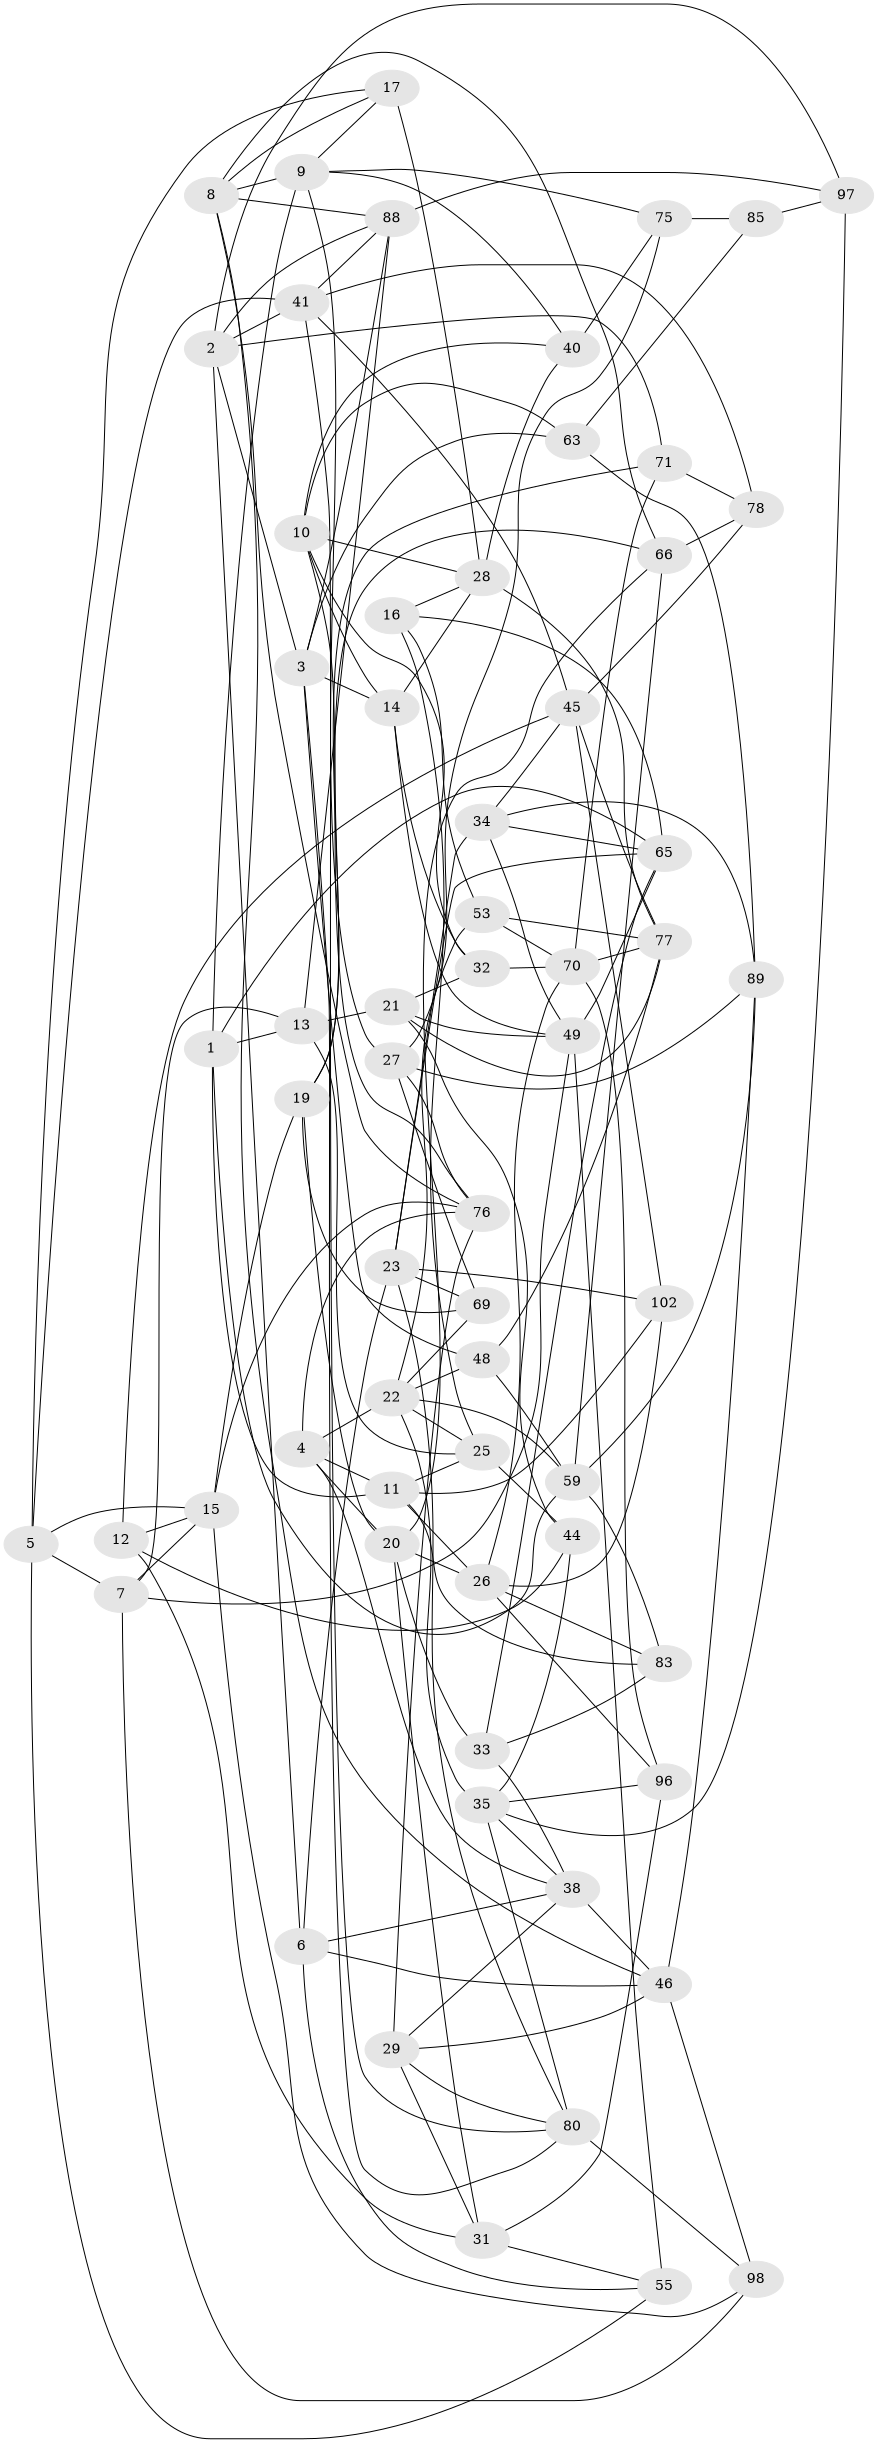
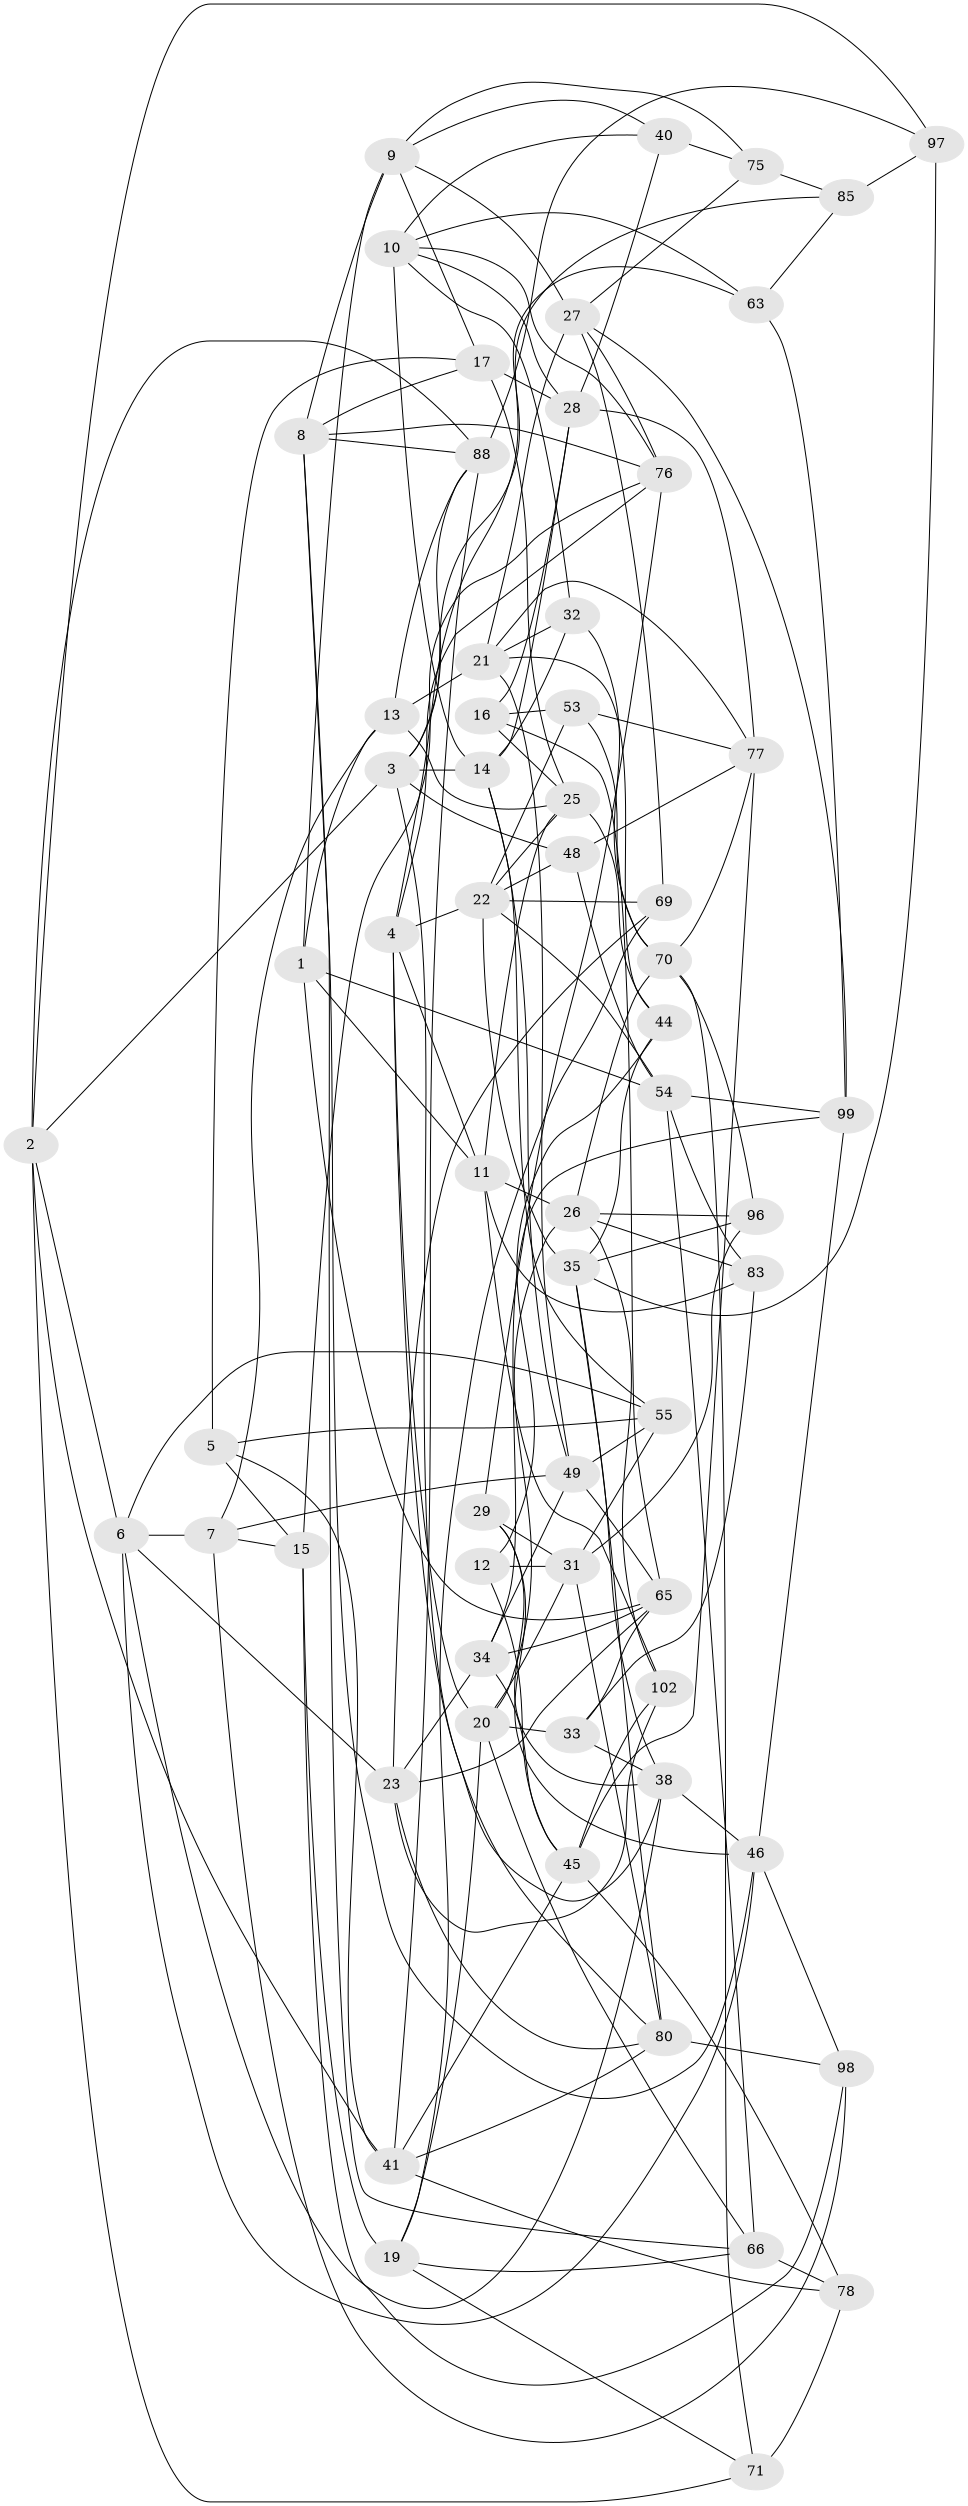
edge "27" -- "21": added
edge "85" -- "4": added
edge "17" -- "25": added
node "89": label "89" -> "99"
edge "14" -- "55": added
node "59": label "59" -> "54"
edge "15" -- "12": removed
edge "5" -- "7": now "6" -- "7"
edge "29" -- "80": now "31" -- "80"
